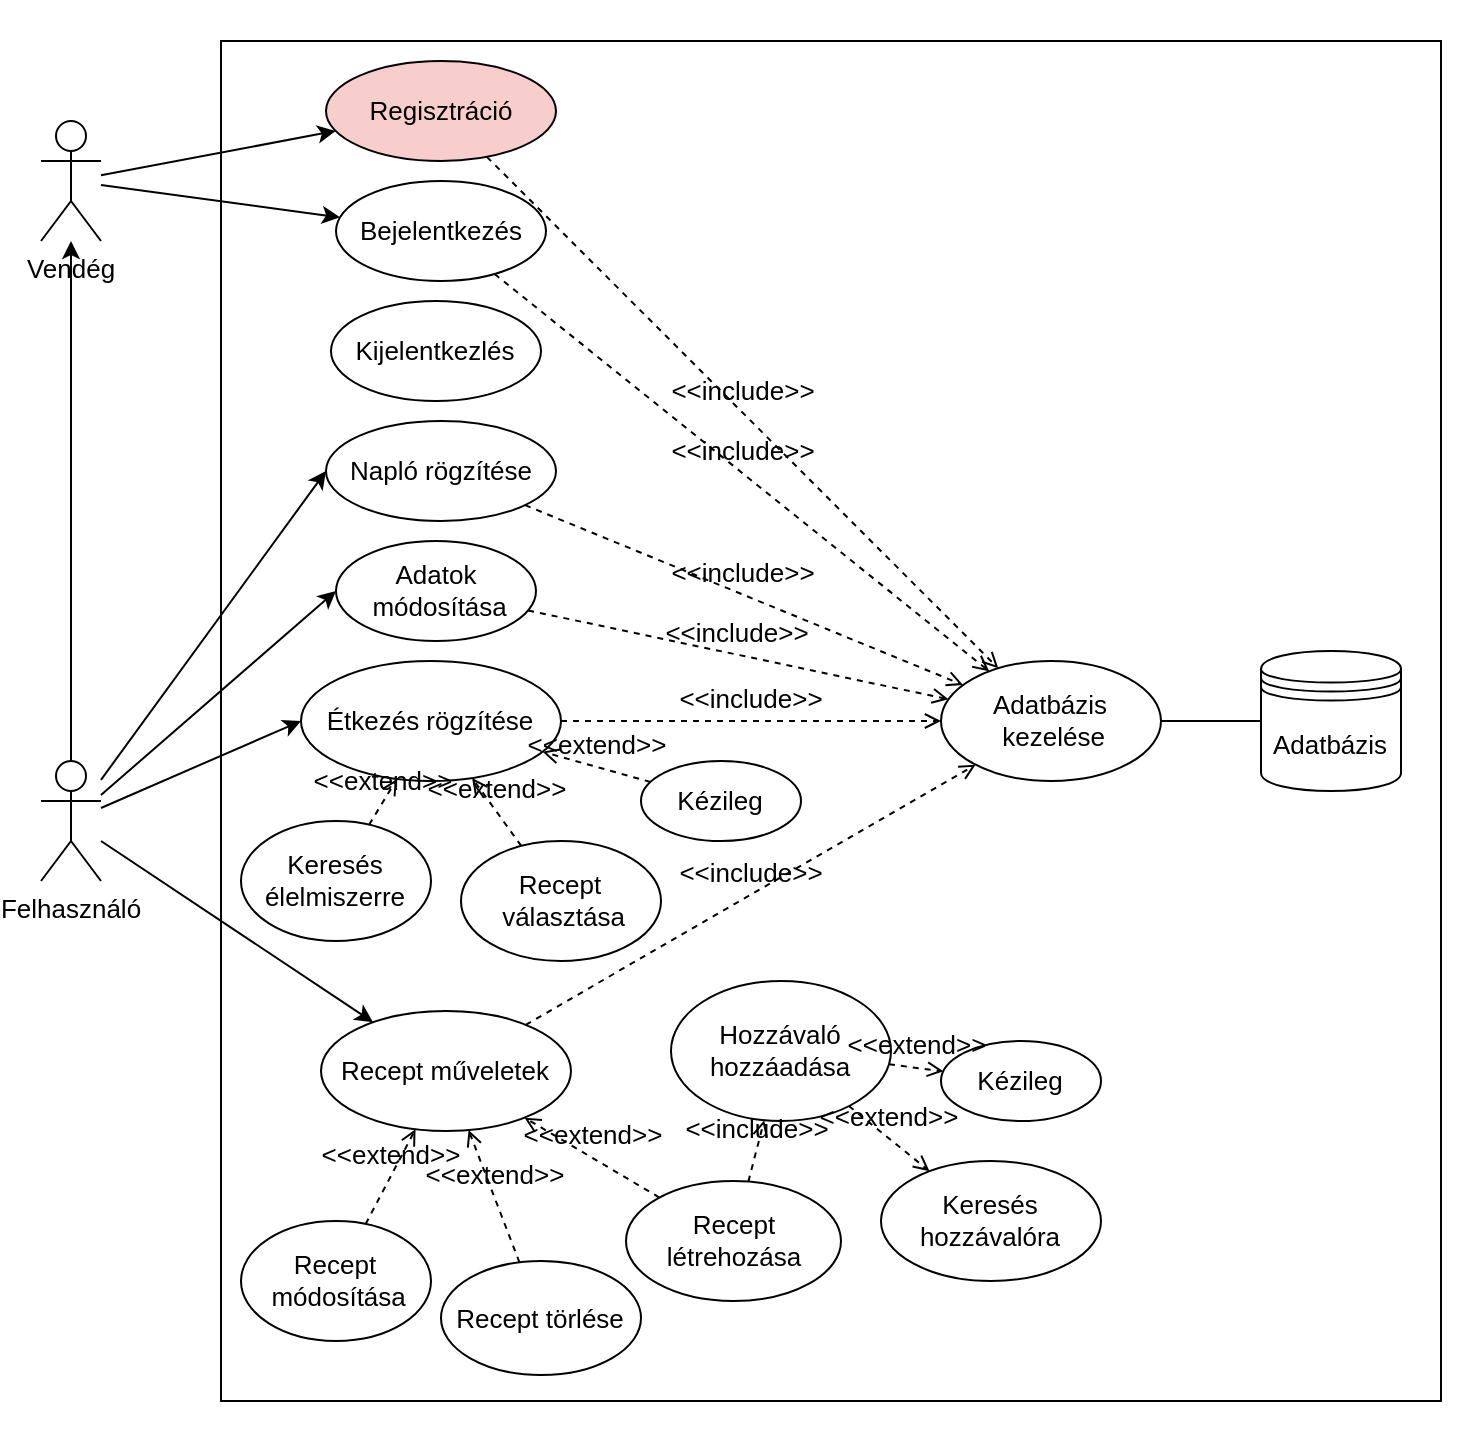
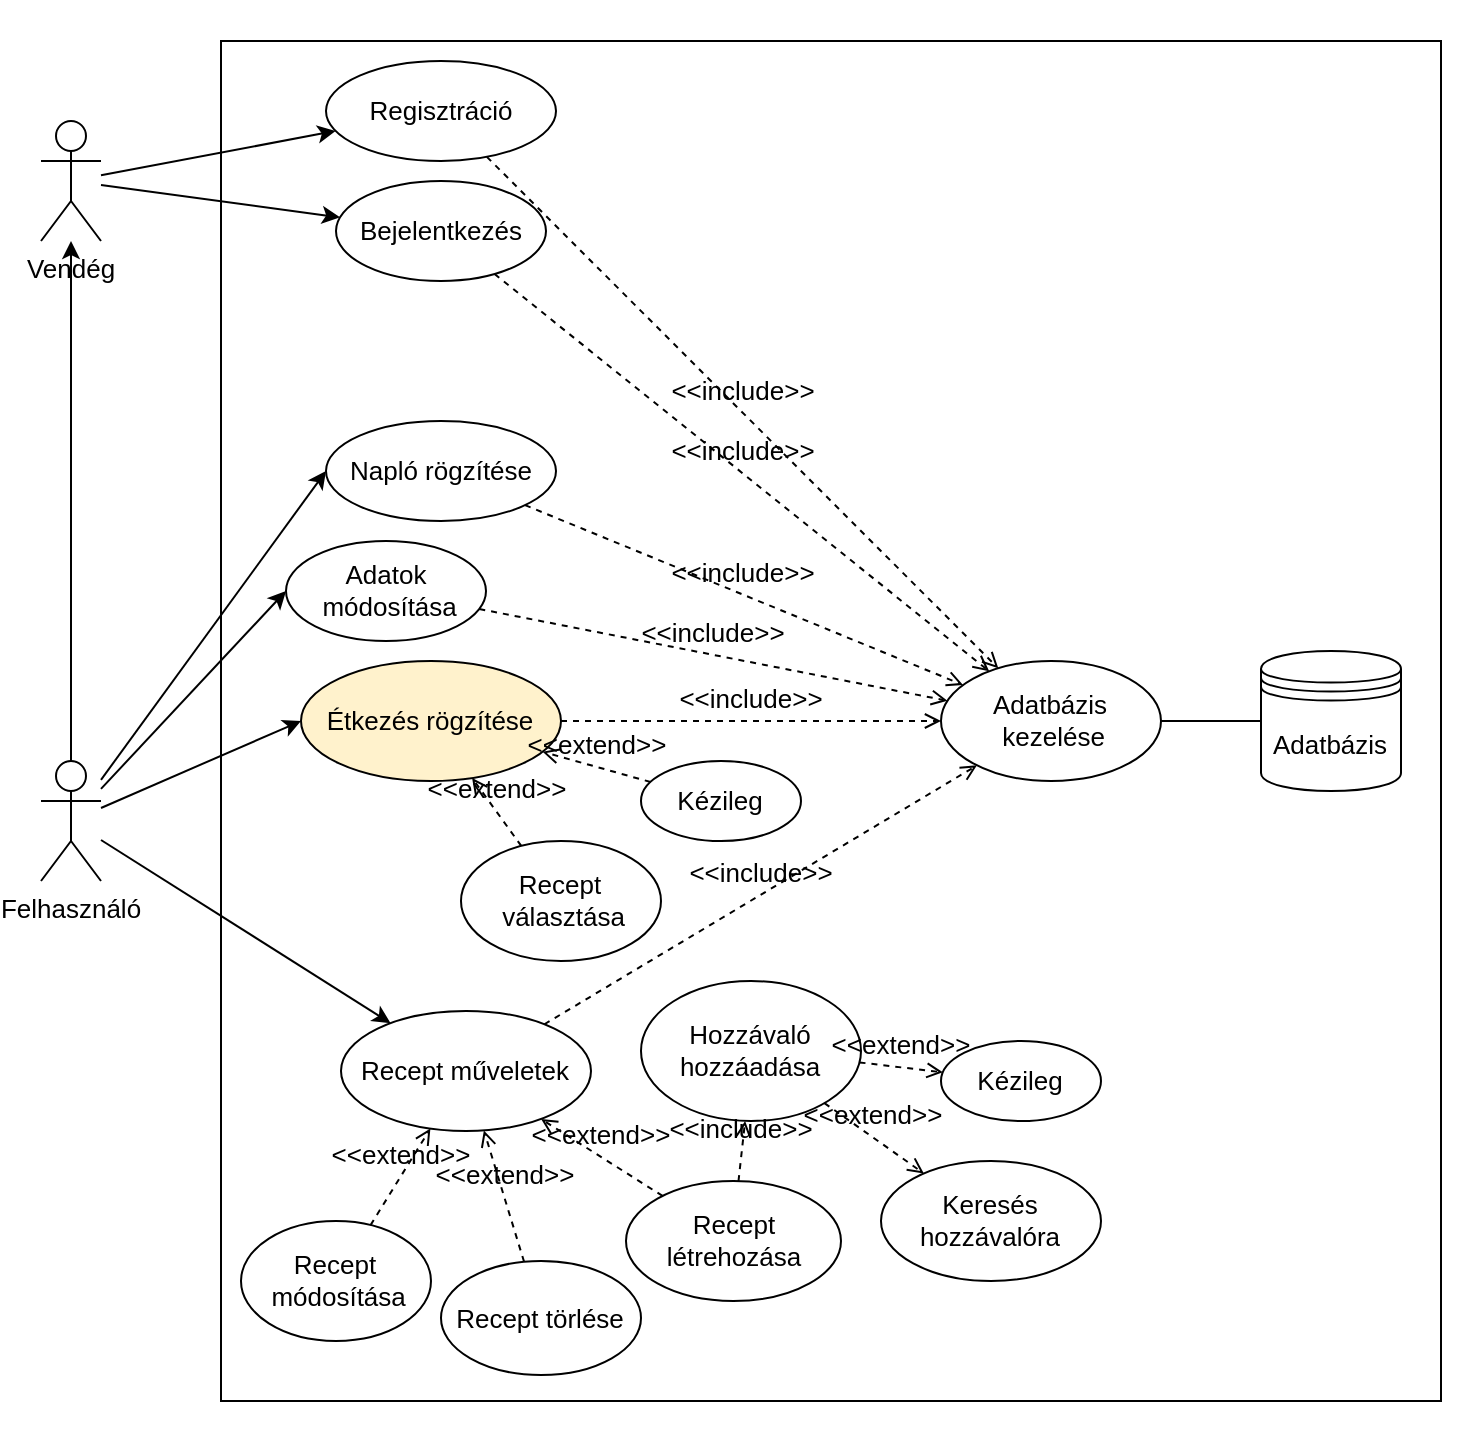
node "Regisztráció": fillcolor #f8cecc -> #ffffff
node "Kijelentkezlés": removed
node "Adatok módosítása": moved (436, 591) -> (386, 591)
node "Étkezés rögzítése": fillcolor #ffffff -> #fff2cc
edge "Keresésélelmiszerre" -> "Étkezés rögzítése": removed, label "<<extend>>"
node "Keresésélelmiszerre": removed
node "Hozzávalóhozzáadása": moved (781, 1051) -> (751, 1051)
node "Recept műveletek": moved (446, 1071) -> (466, 1071)
